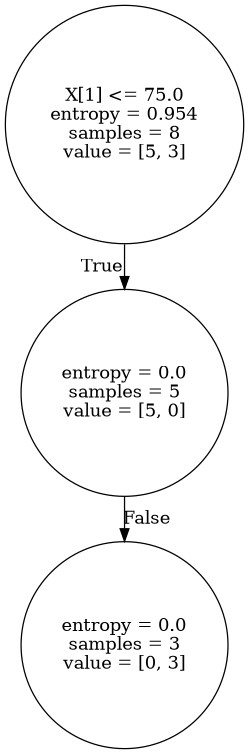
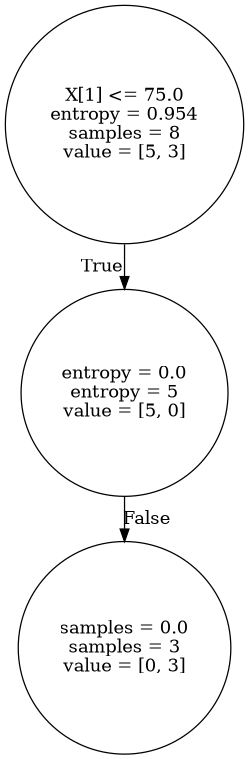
node "entropy = 0.0 samples = 5 value = [5, 0]": label "entropy = 0.0 samples = 5 value = [5, 0]" -> "entropy = 0.0 entropy = 5 value = [5, 0]"
node "entropy = 0.0 samples = 3 value = [0, 3]": label "entropy = 0.0 samples = 3 value = [0, 3]" -> "samples = 0.0 samples = 3 value = [0, 3]"
